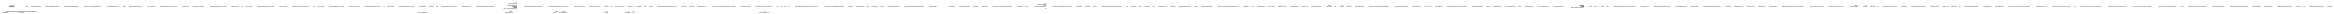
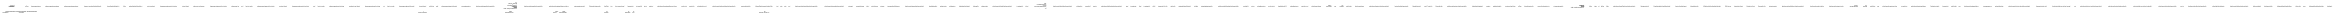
node "Entry Nancy.Helpers.HttpUtility.UrlDecode(string)": added
